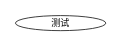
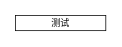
node "测试": shape ellipse -> rectangle
